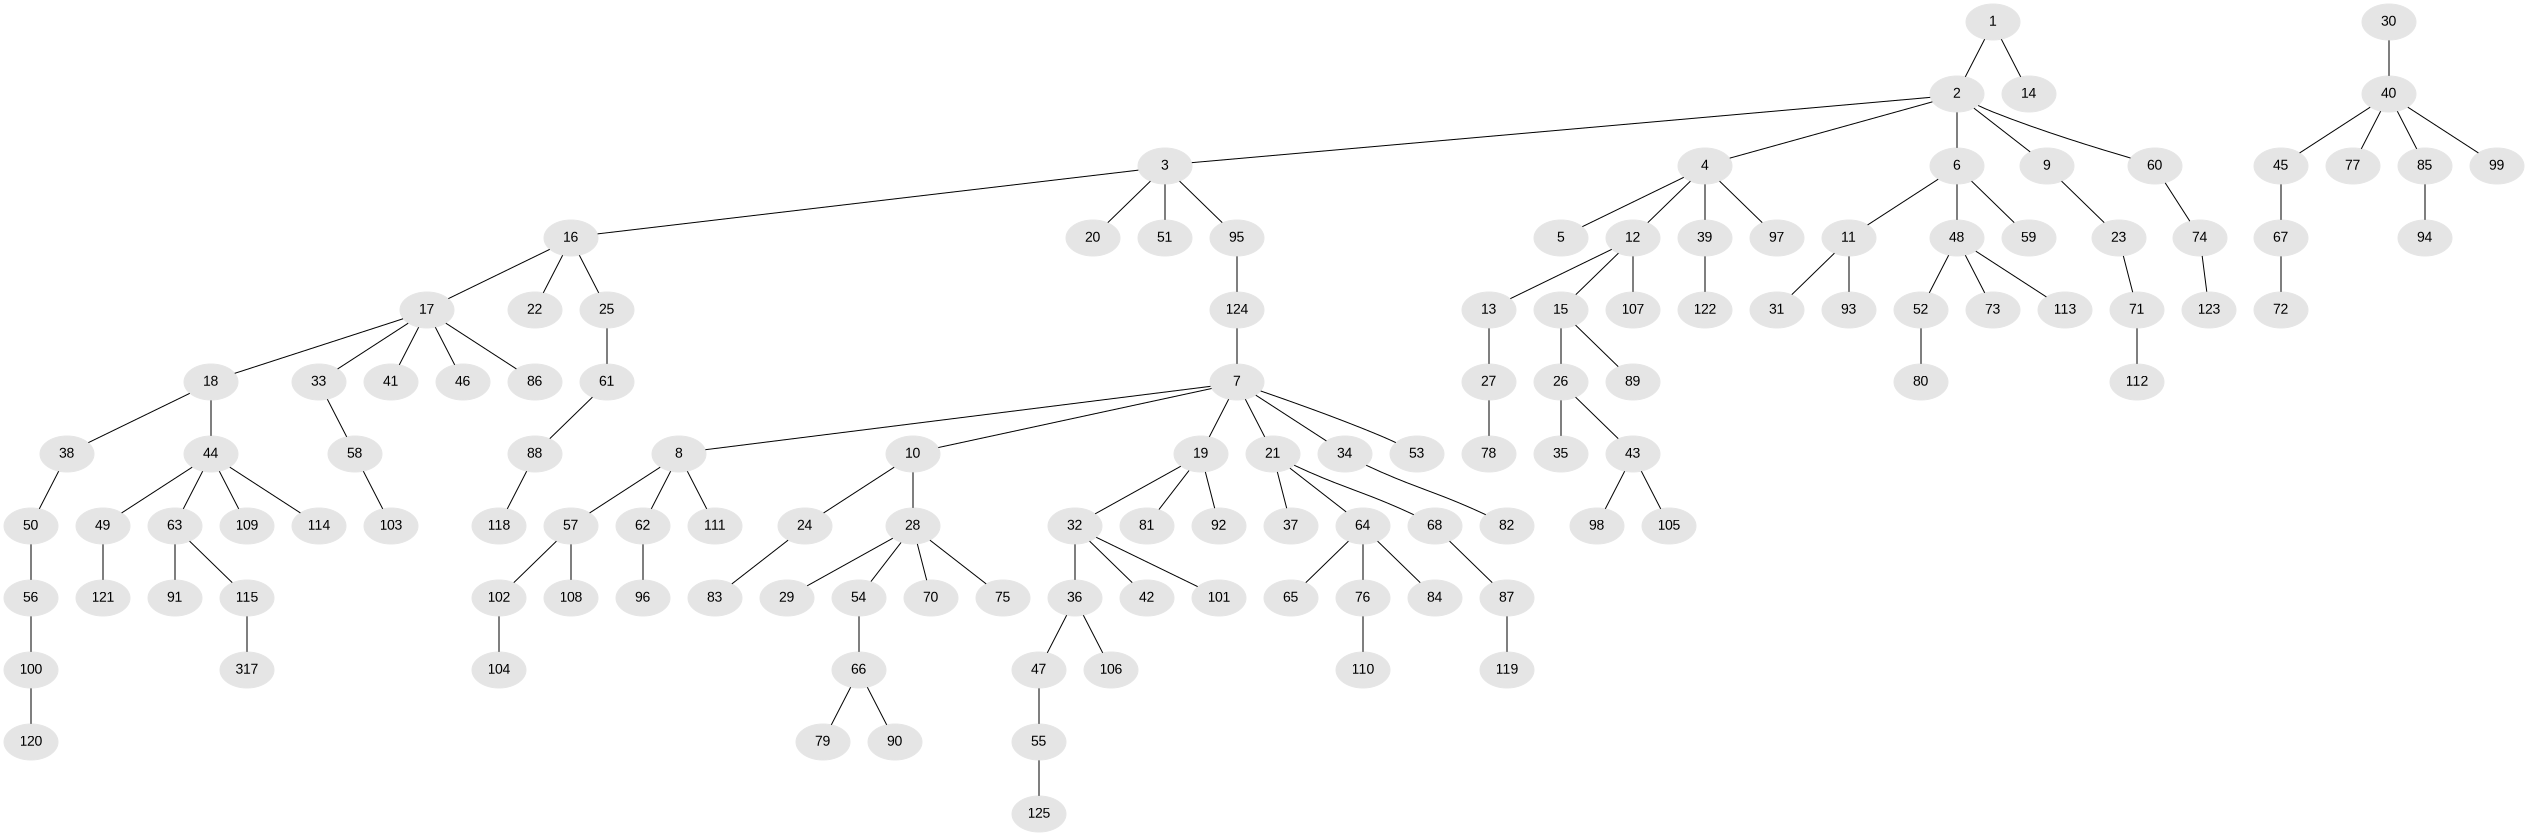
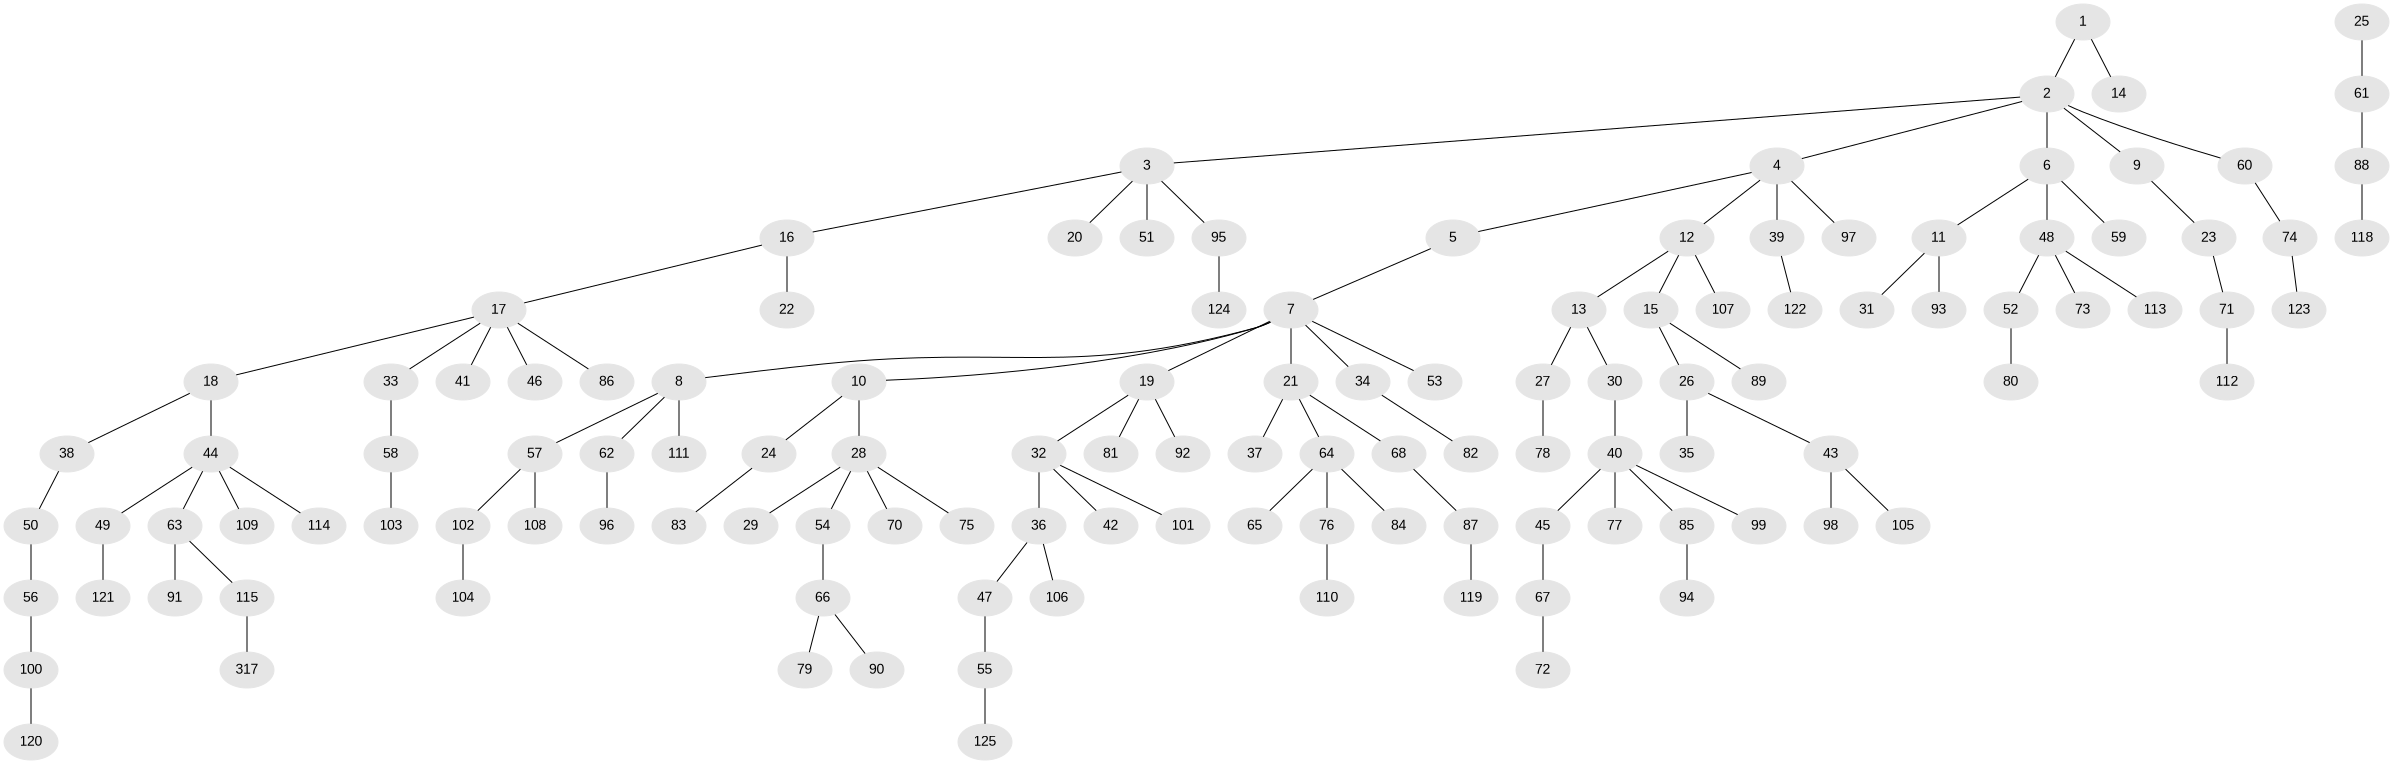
edge "16" -- "25": removed
edge "124" -- "7": now "5" -- "7"
edge "13" -- "30": added
